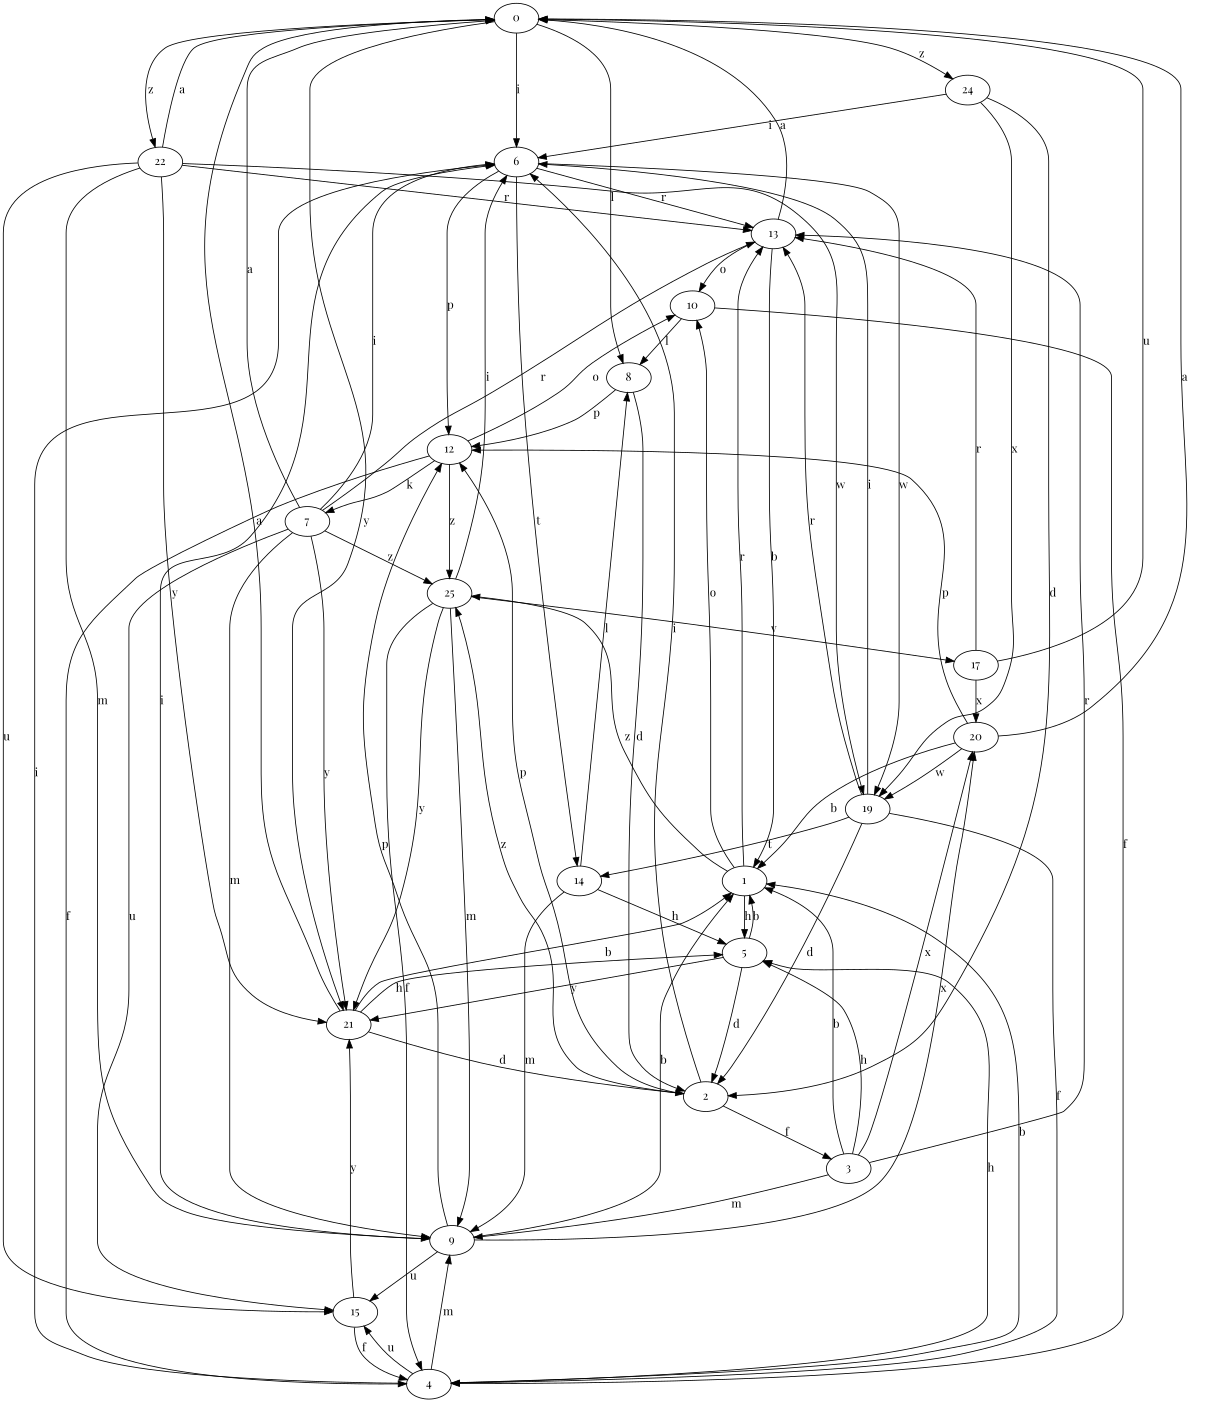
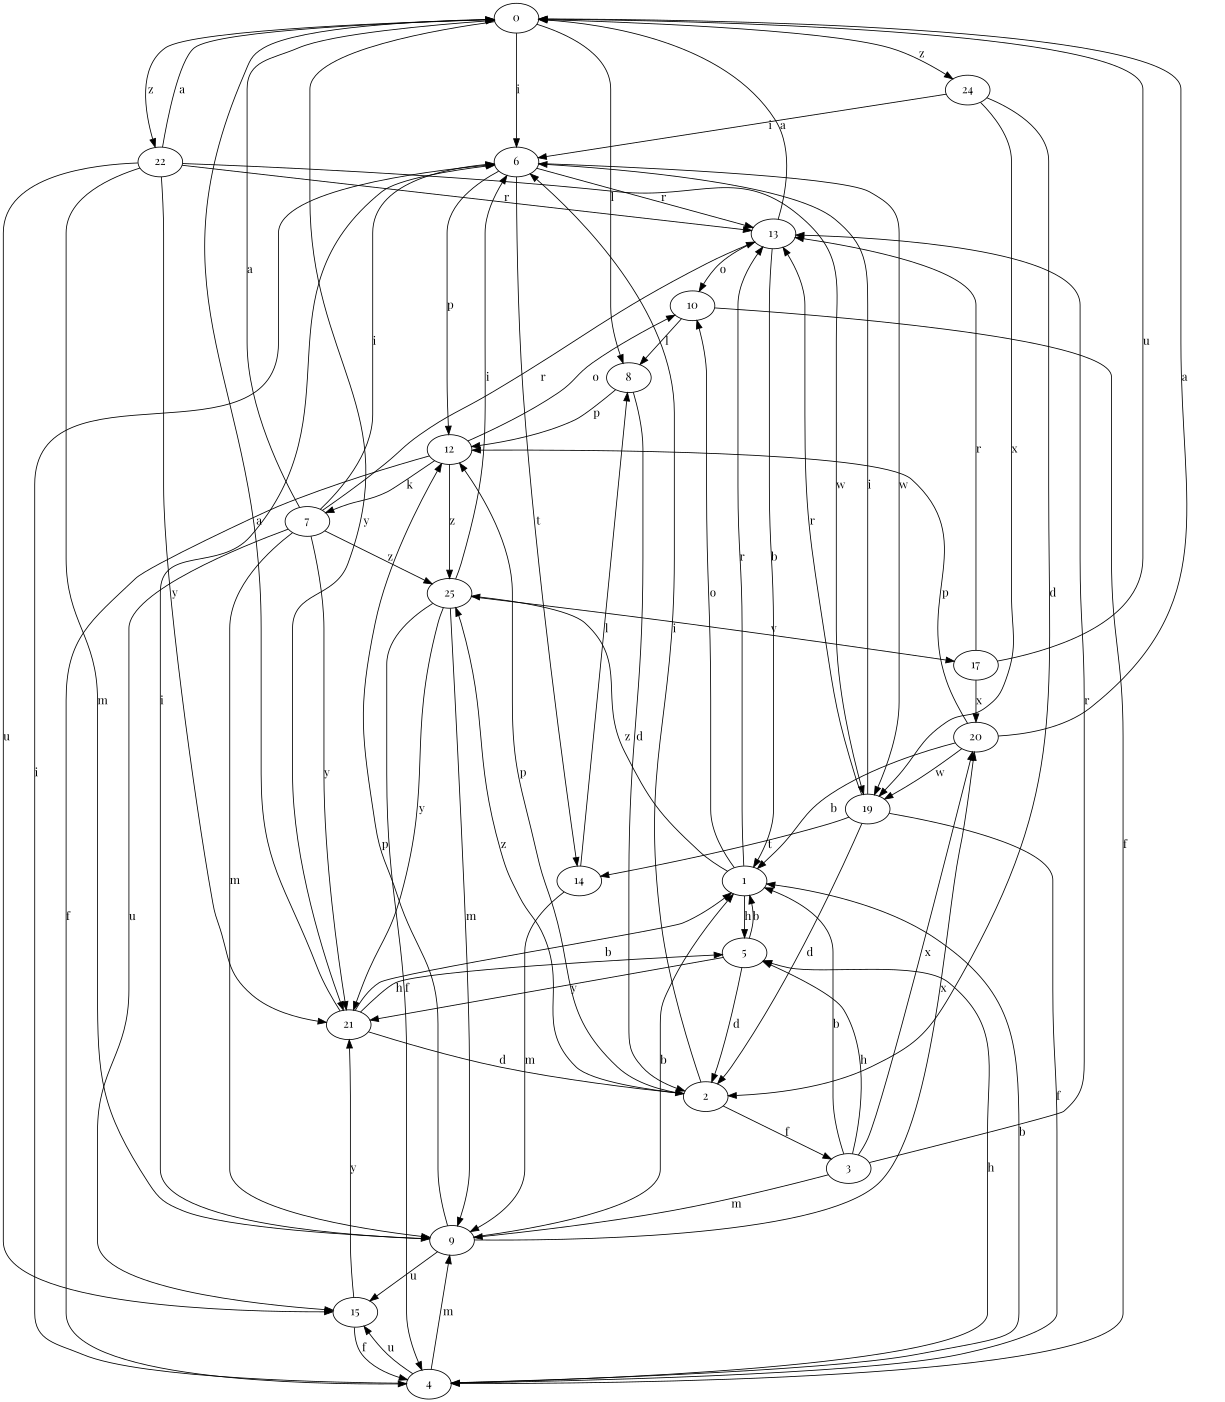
edge "14" -> "5": removed, label "h"
